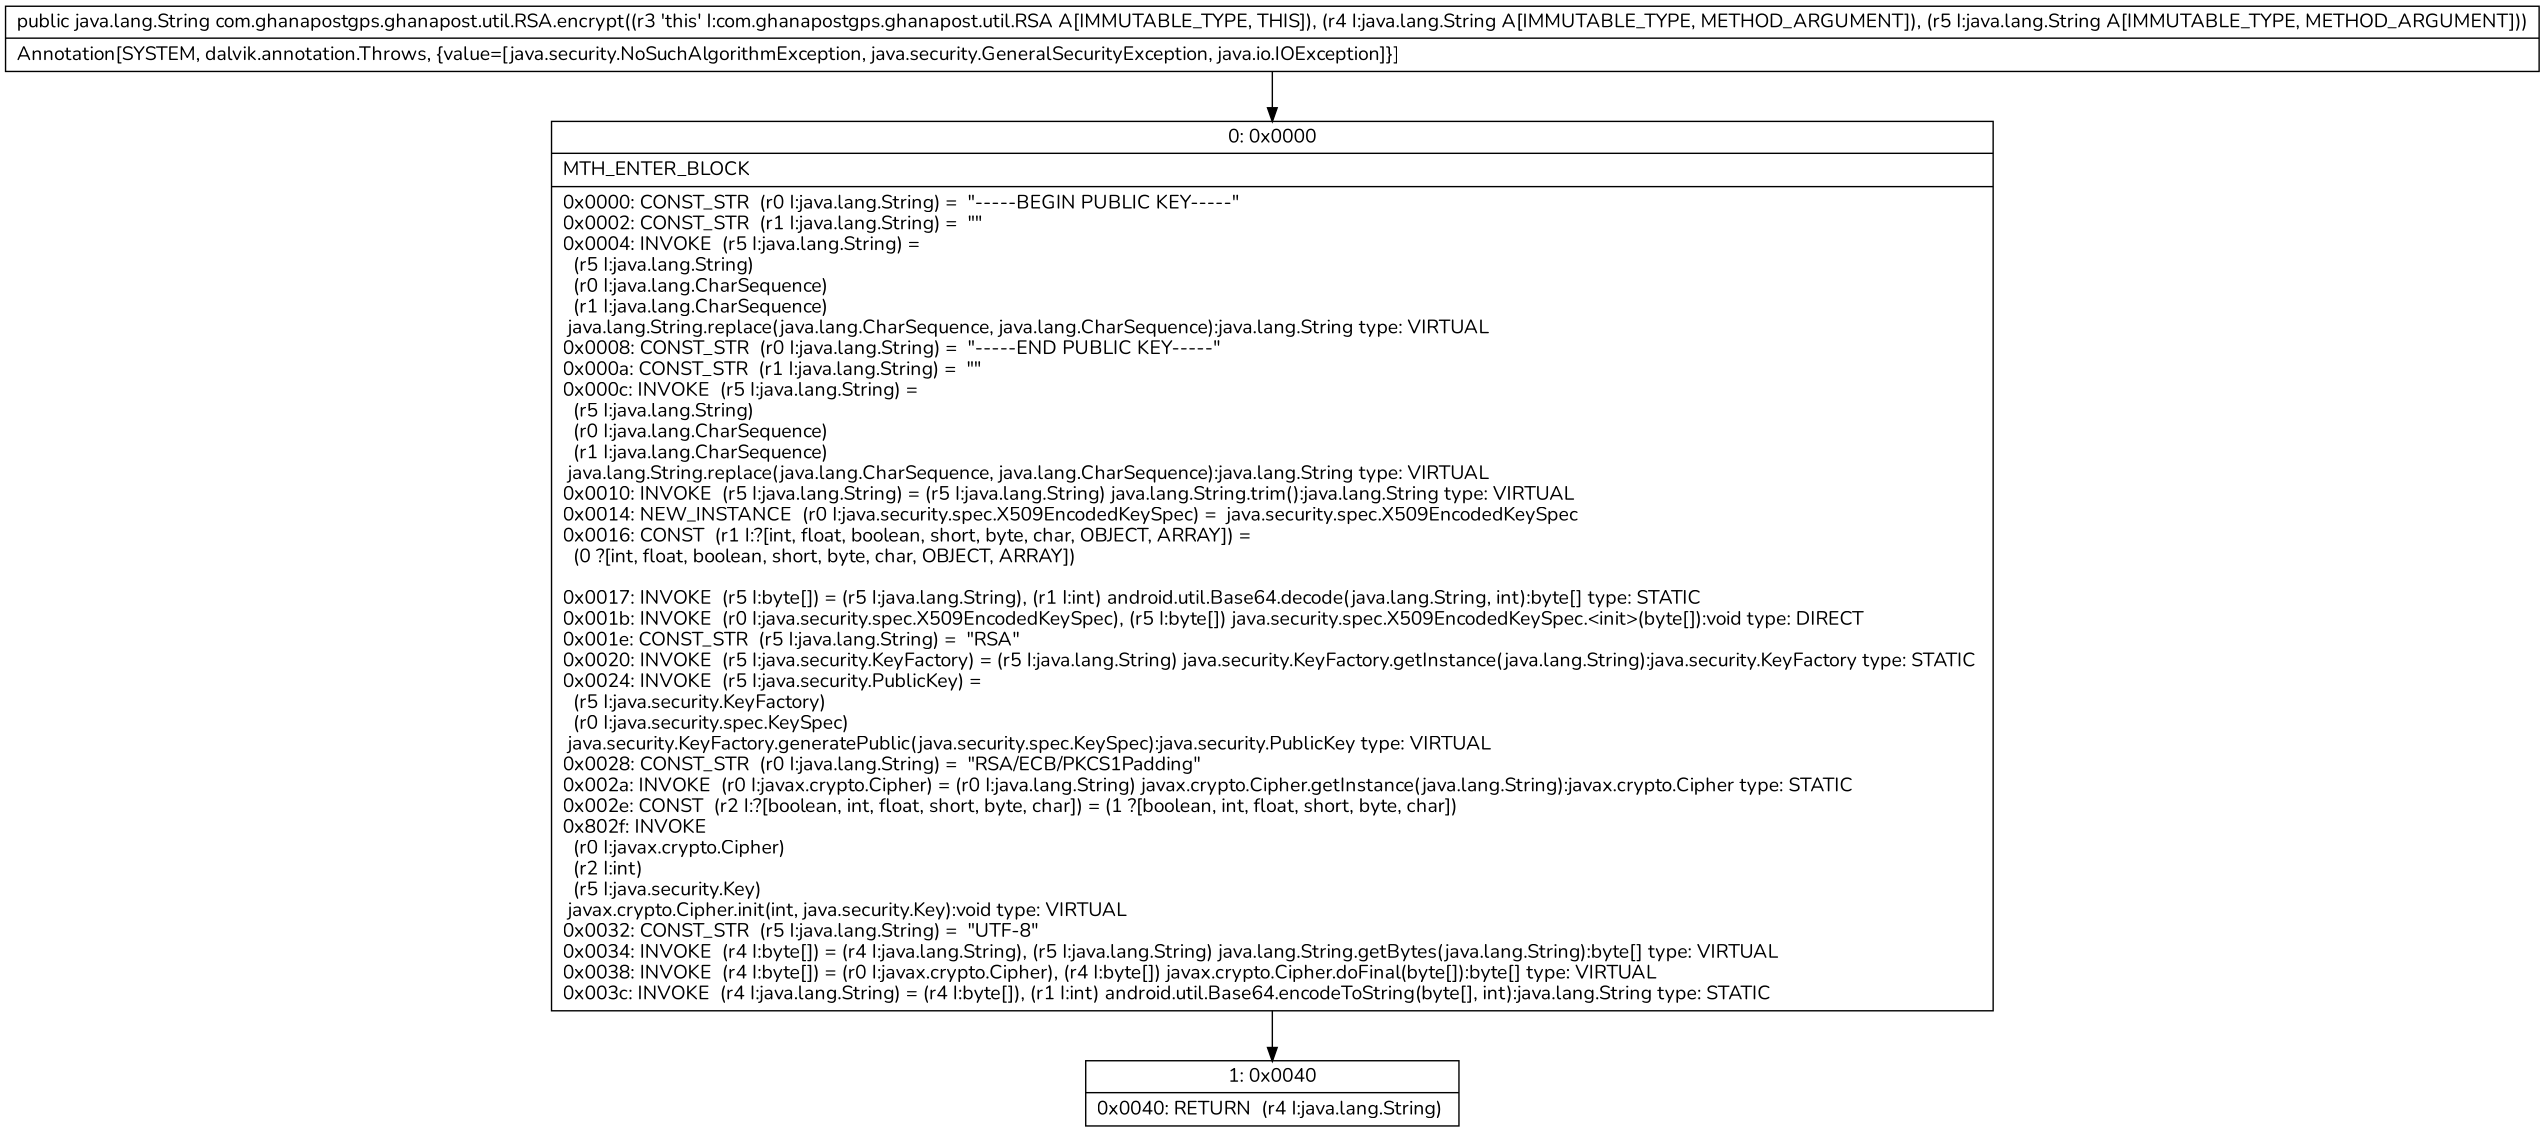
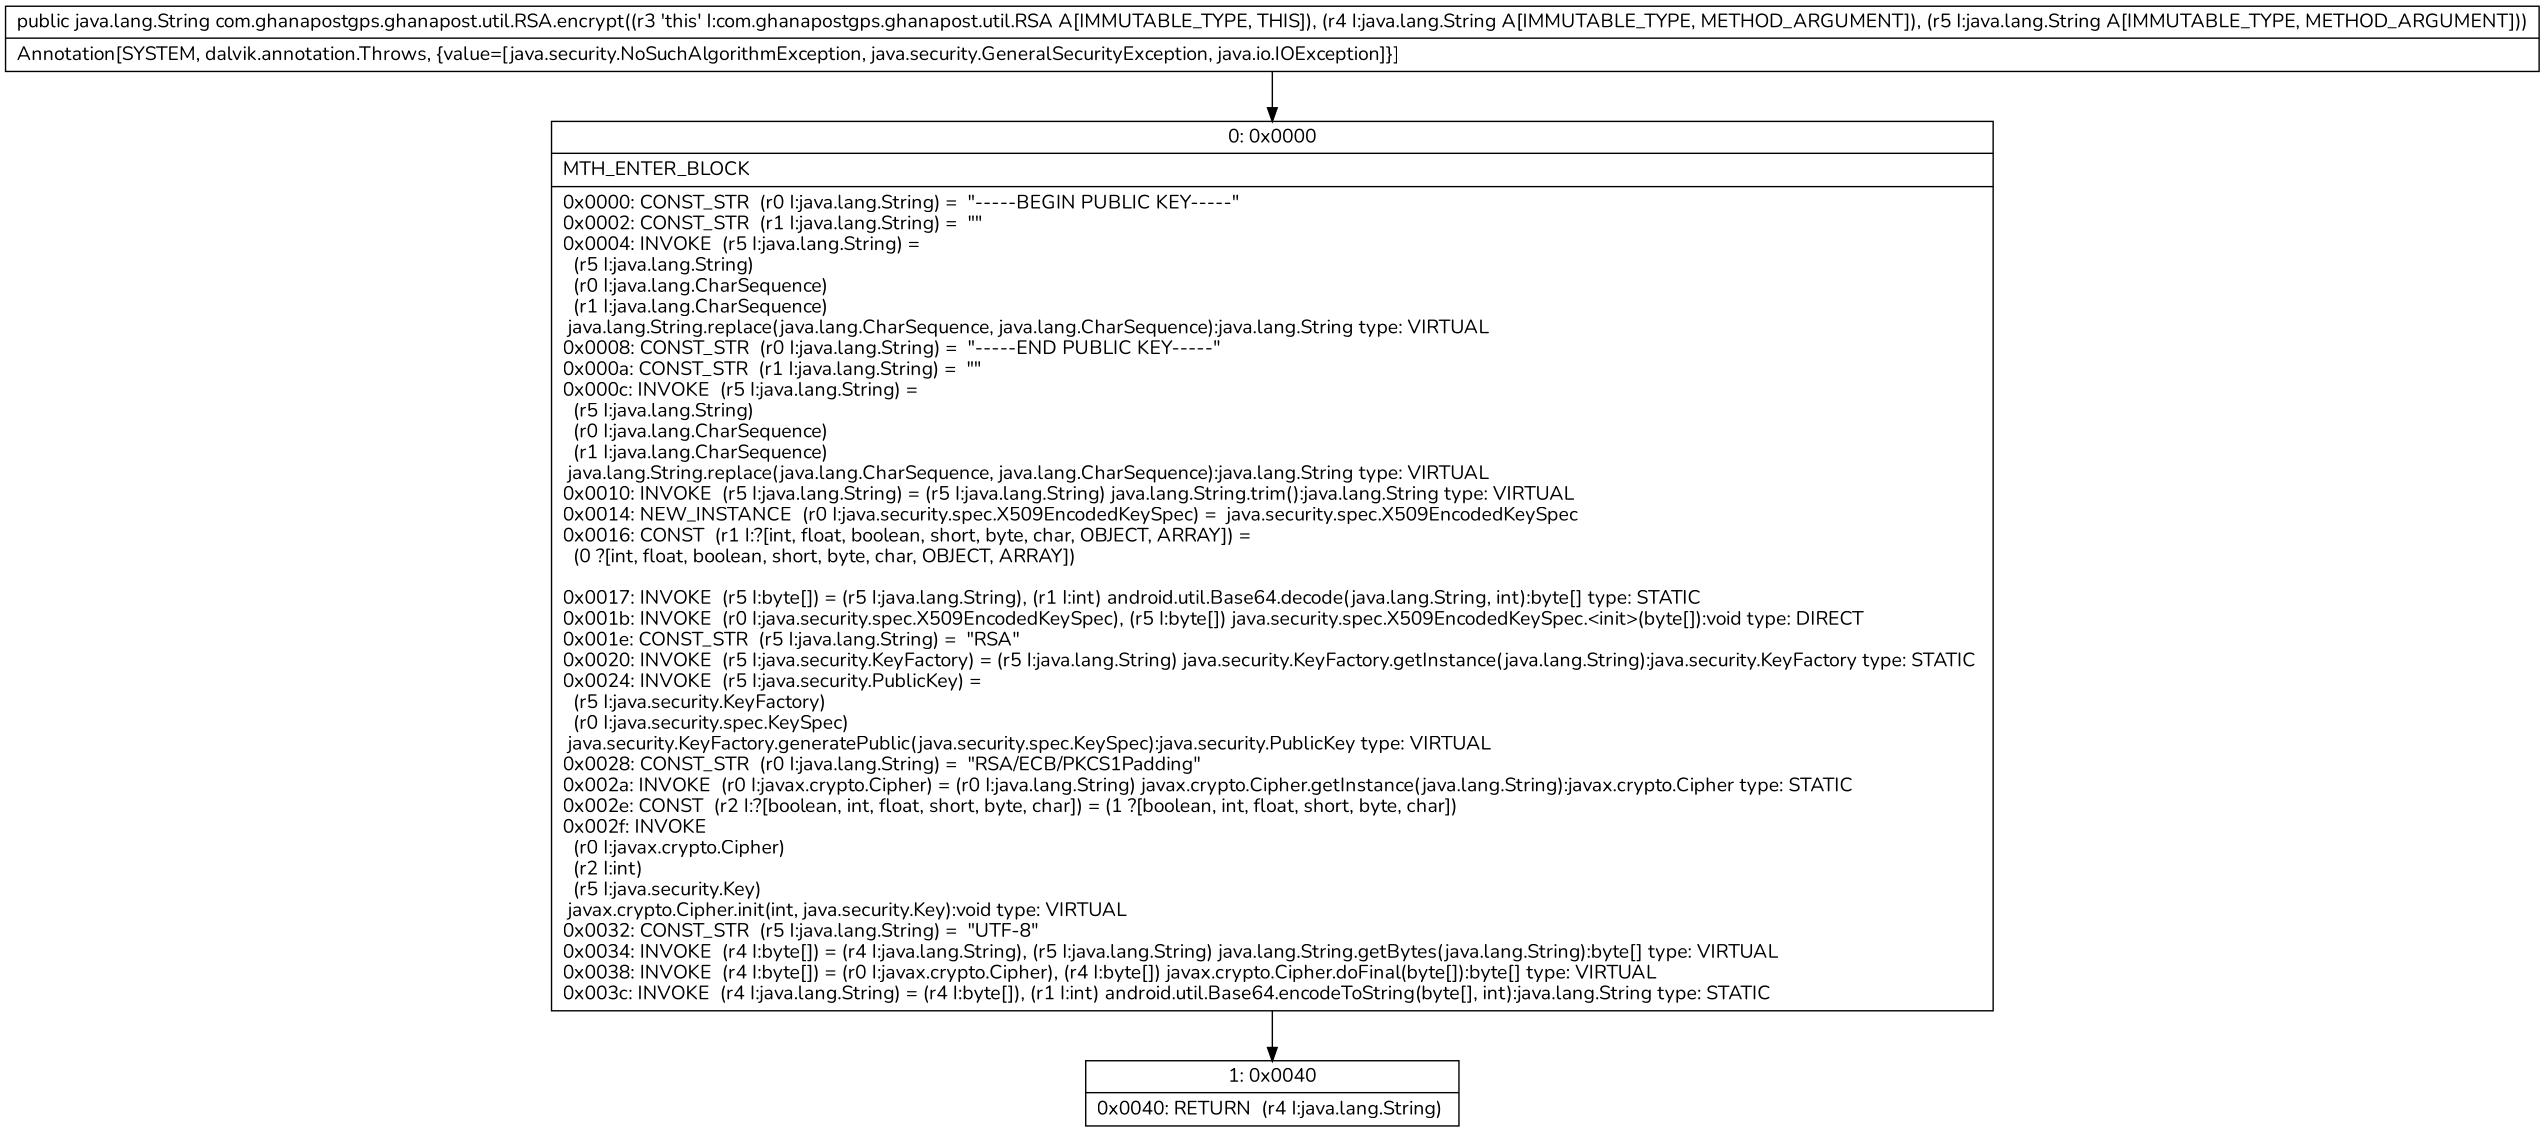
node "0: 0x0000": text "0x802f: INVOKE" -> "0x002f: INVOKE"
